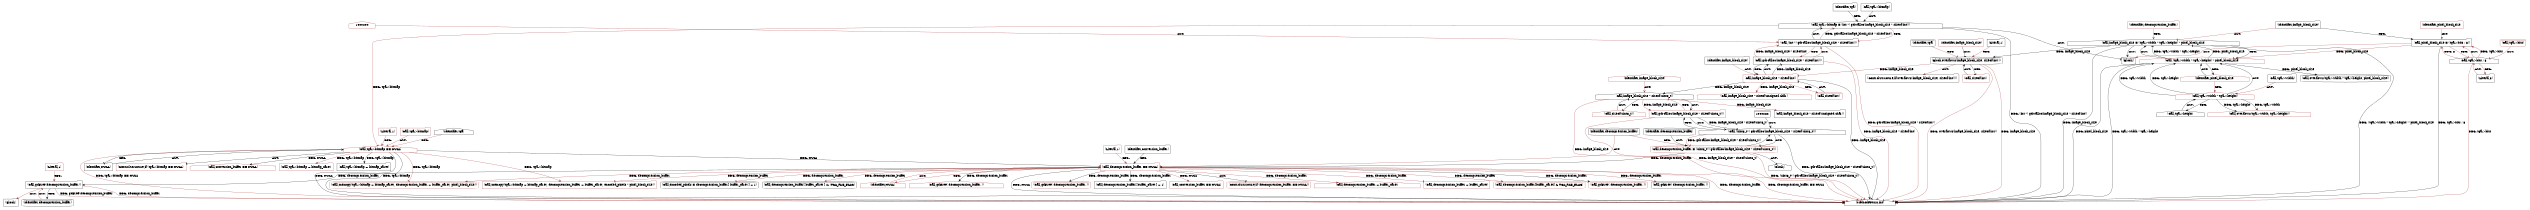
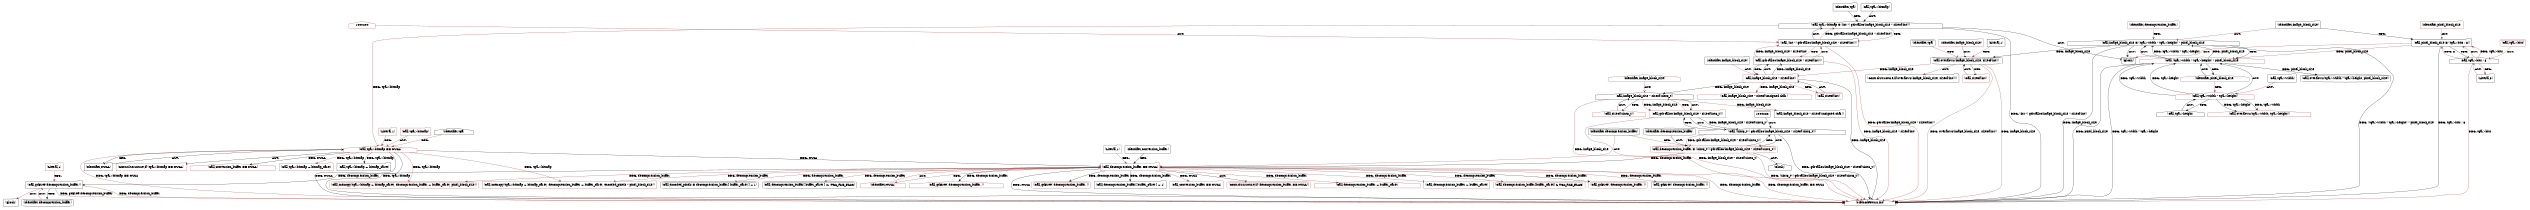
edge "(Call,pixel_block_size = (tga->bits / 8))" -> "(Call,tga->bits / 8)": color brown -> black
node "(Block,overflow2(image_block_size, sizeof(int)))": label "(Block,overflow2(image_block_size, sizeof(int)))" -> "(Call,overflow2(image_block_size, sizeof(int)))"
node "(Call,gdMalloc(image_block_size * sizeof(uint8_t)))": label "(Call,gdMalloc(image_block_size * sizeof(uint8_t)))" -> "(Call,gdMalloc(image_block_size * sizeof(int8_t)))"
